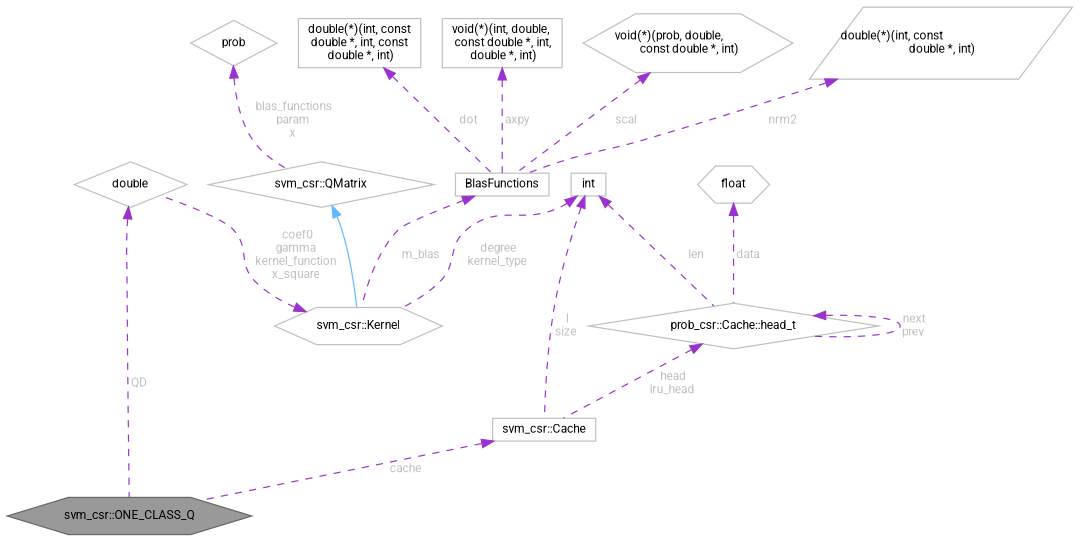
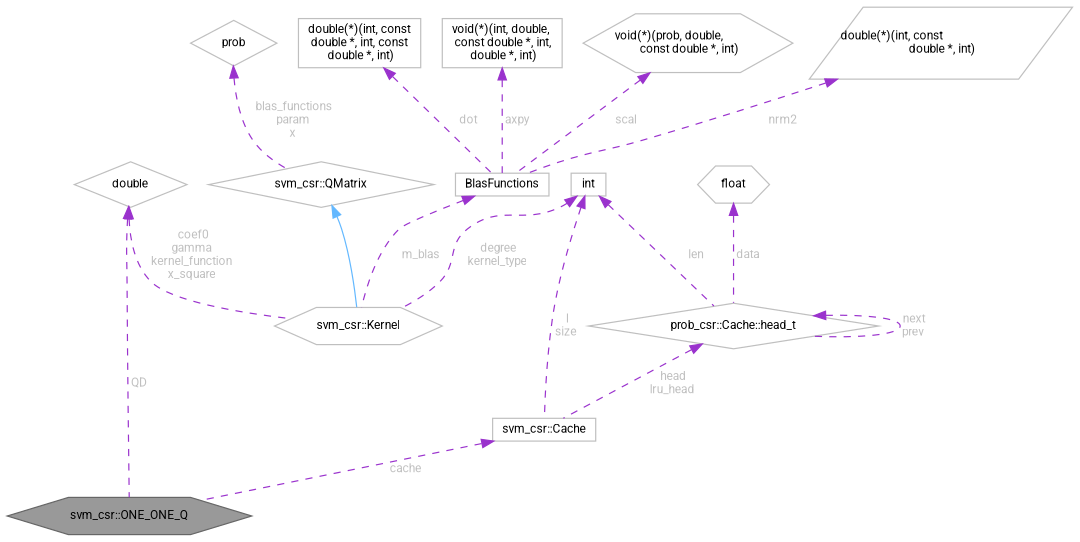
edge "double" -> "svm_csr::Kernel": reversed
node "svm_csr::ONE_CLASS_Q": label "svm_csr::ONE_CLASS_Q" -> "svm_csr::ONE_ONE_Q"
